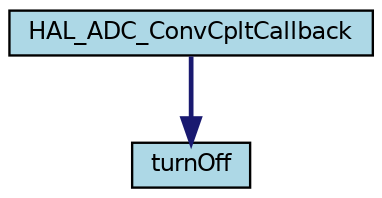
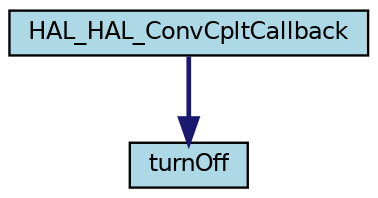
node "HAL_ADC_ConvCpltCallback": label "HAL_ADC_ConvCpltCallback" -> "HAL_HAL_ConvCpltCallback"
